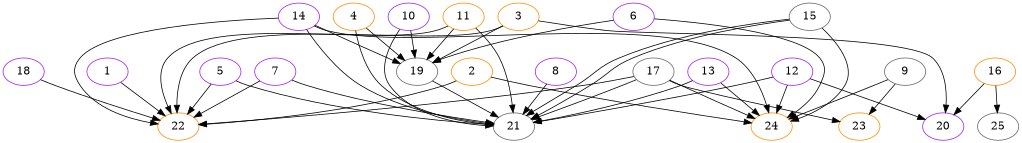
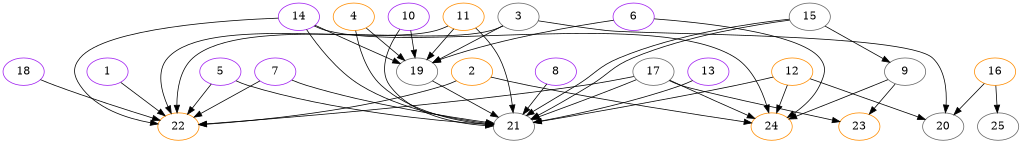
node "3": color darkorange -> gray40
node "12": color purple -> darkorange
edge "15" -> "24": now "15" -> "9"
edge "13" -> "24": removed
node "20": color purple -> gray40
